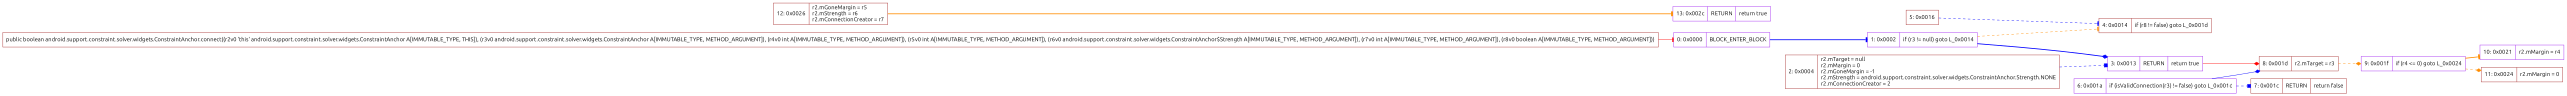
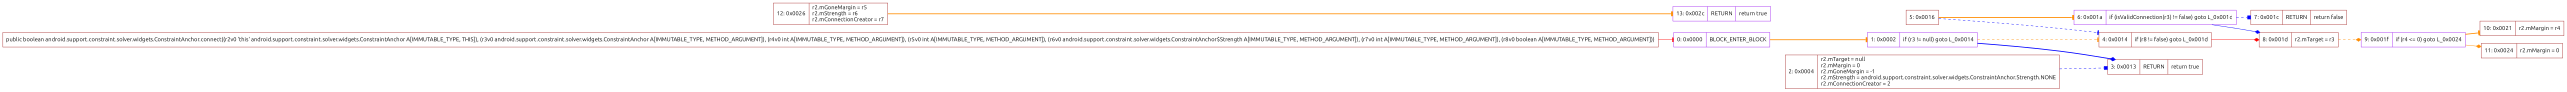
edge "5: 0x0016" -> "6: 0x001a": added
edge "0: 0x0000" -> "1: 0x0002": color blue -> darkorange
node "10: 0x0021": color purple -> brown
node "3: 0x0013": color purple -> brown
edge "3: 0x0013" -> "8: 0x001d": now "4: 0x0014" -> "8: 0x001d"
edge "9: 0x001f" -> "11: 0x0024": style dashed -> solid
